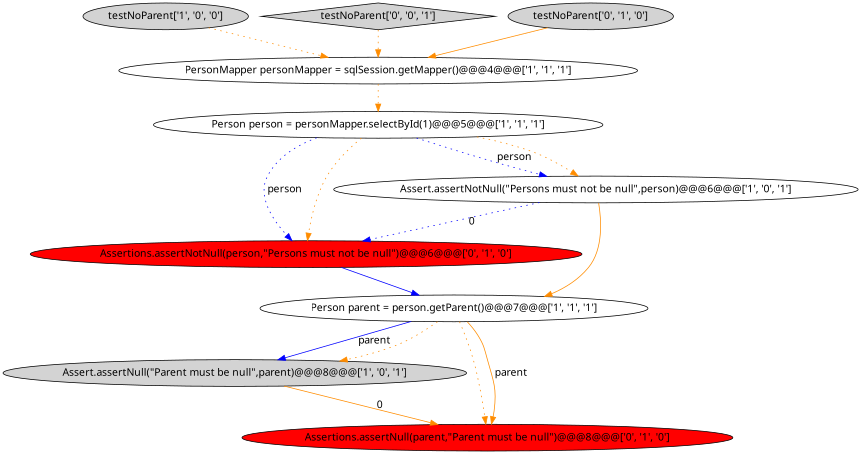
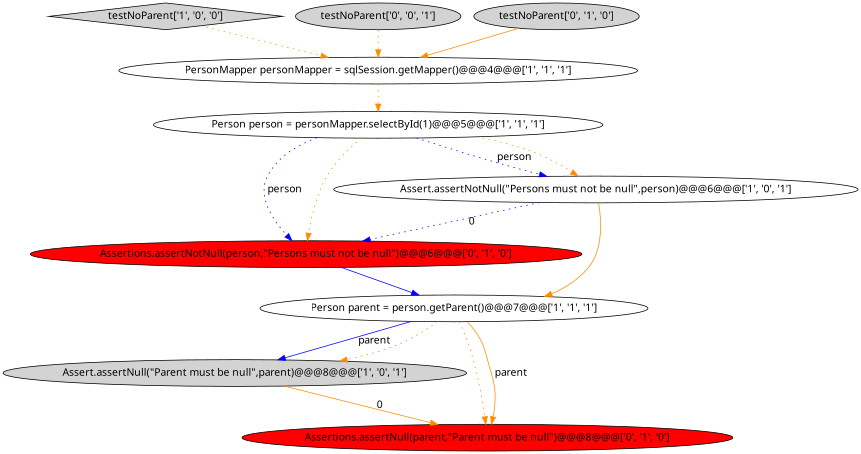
node "testNoParent['1', '0', '0']": shape ellipse -> diamond
node "testNoParent['0', '0', '1']": shape diamond -> ellipse
